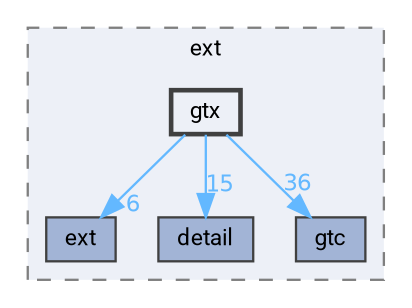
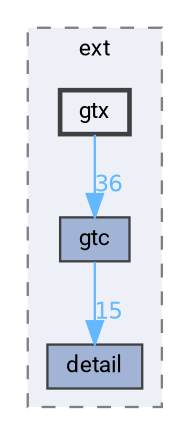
edge "gtx" -> "detail": now "gtc" -> "detail"
node "ext": removed
